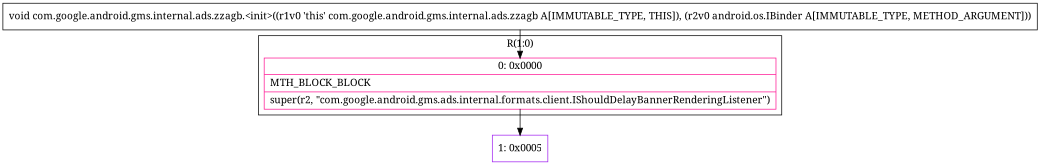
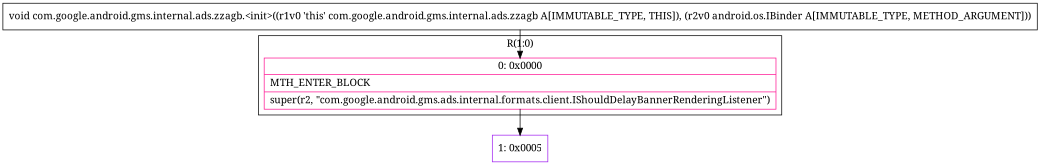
node "0: 0x0000": text "MTH_BLOCK_BLOCK" -> "MTH_ENTER_BLOCK"
